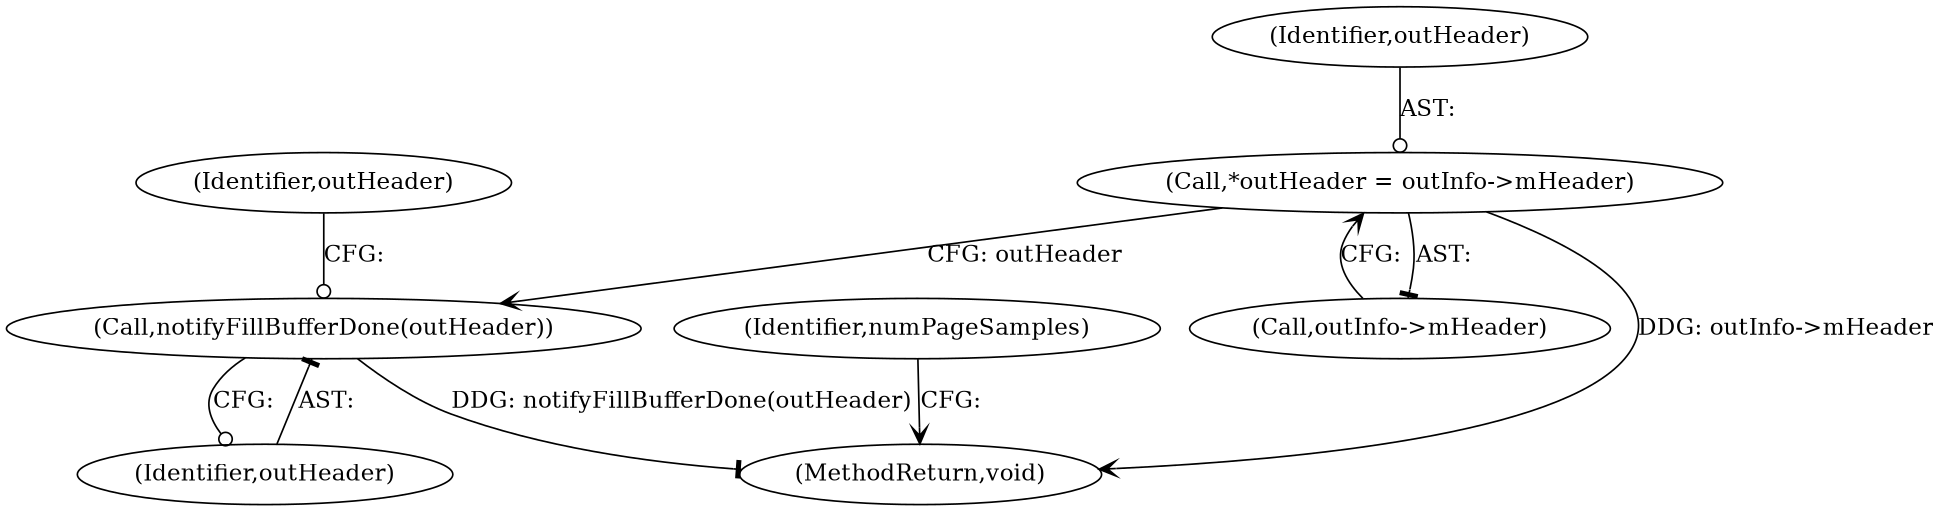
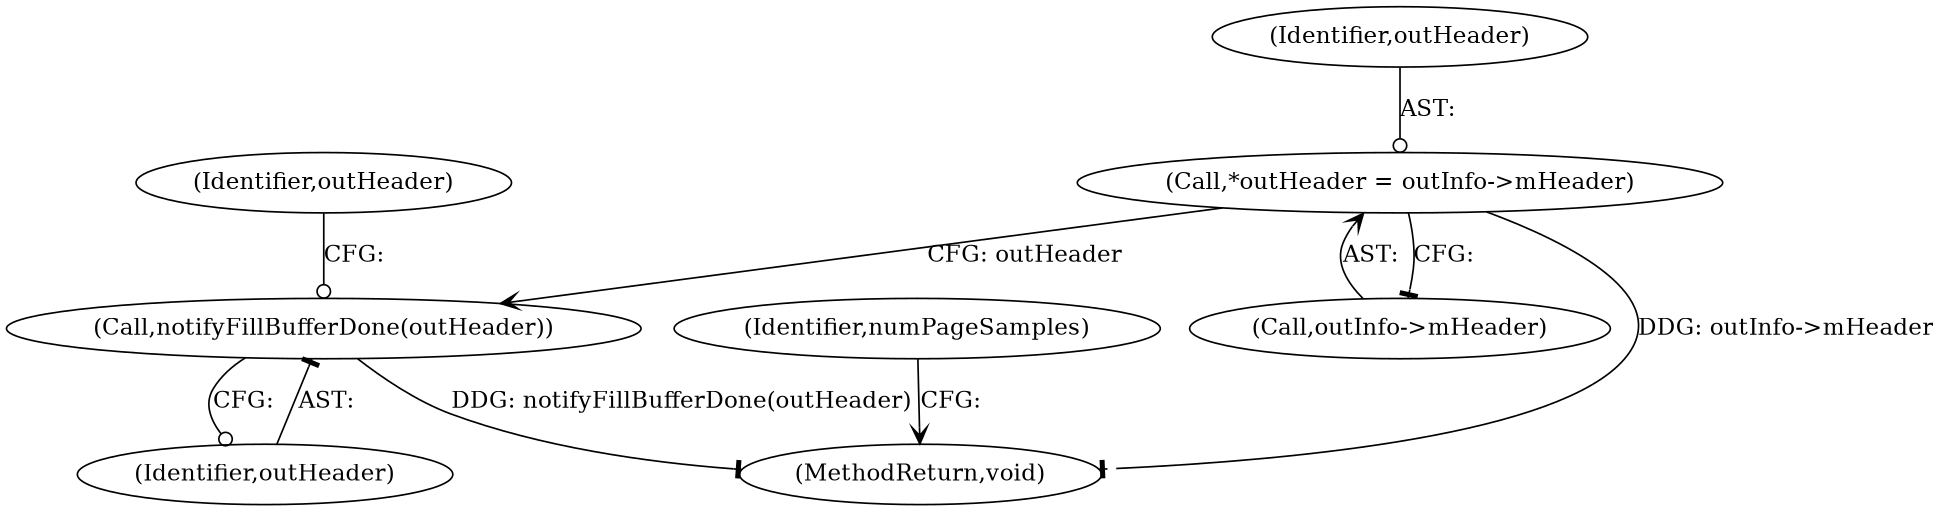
edge "(Call,outInfo->mHeader)" -> "(Call,*outHeader = outInfo->mHeader)": label "CFG: " -> "AST: "
edge "(Call,*outHeader = outInfo->mHeader)" -> "(Call,outInfo->mHeader)": label "AST: " -> "CFG: "
edge "(Call,*outHeader = outInfo->mHeader)" -> "(MethodReturn,void)": arrowhead vee -> tee
